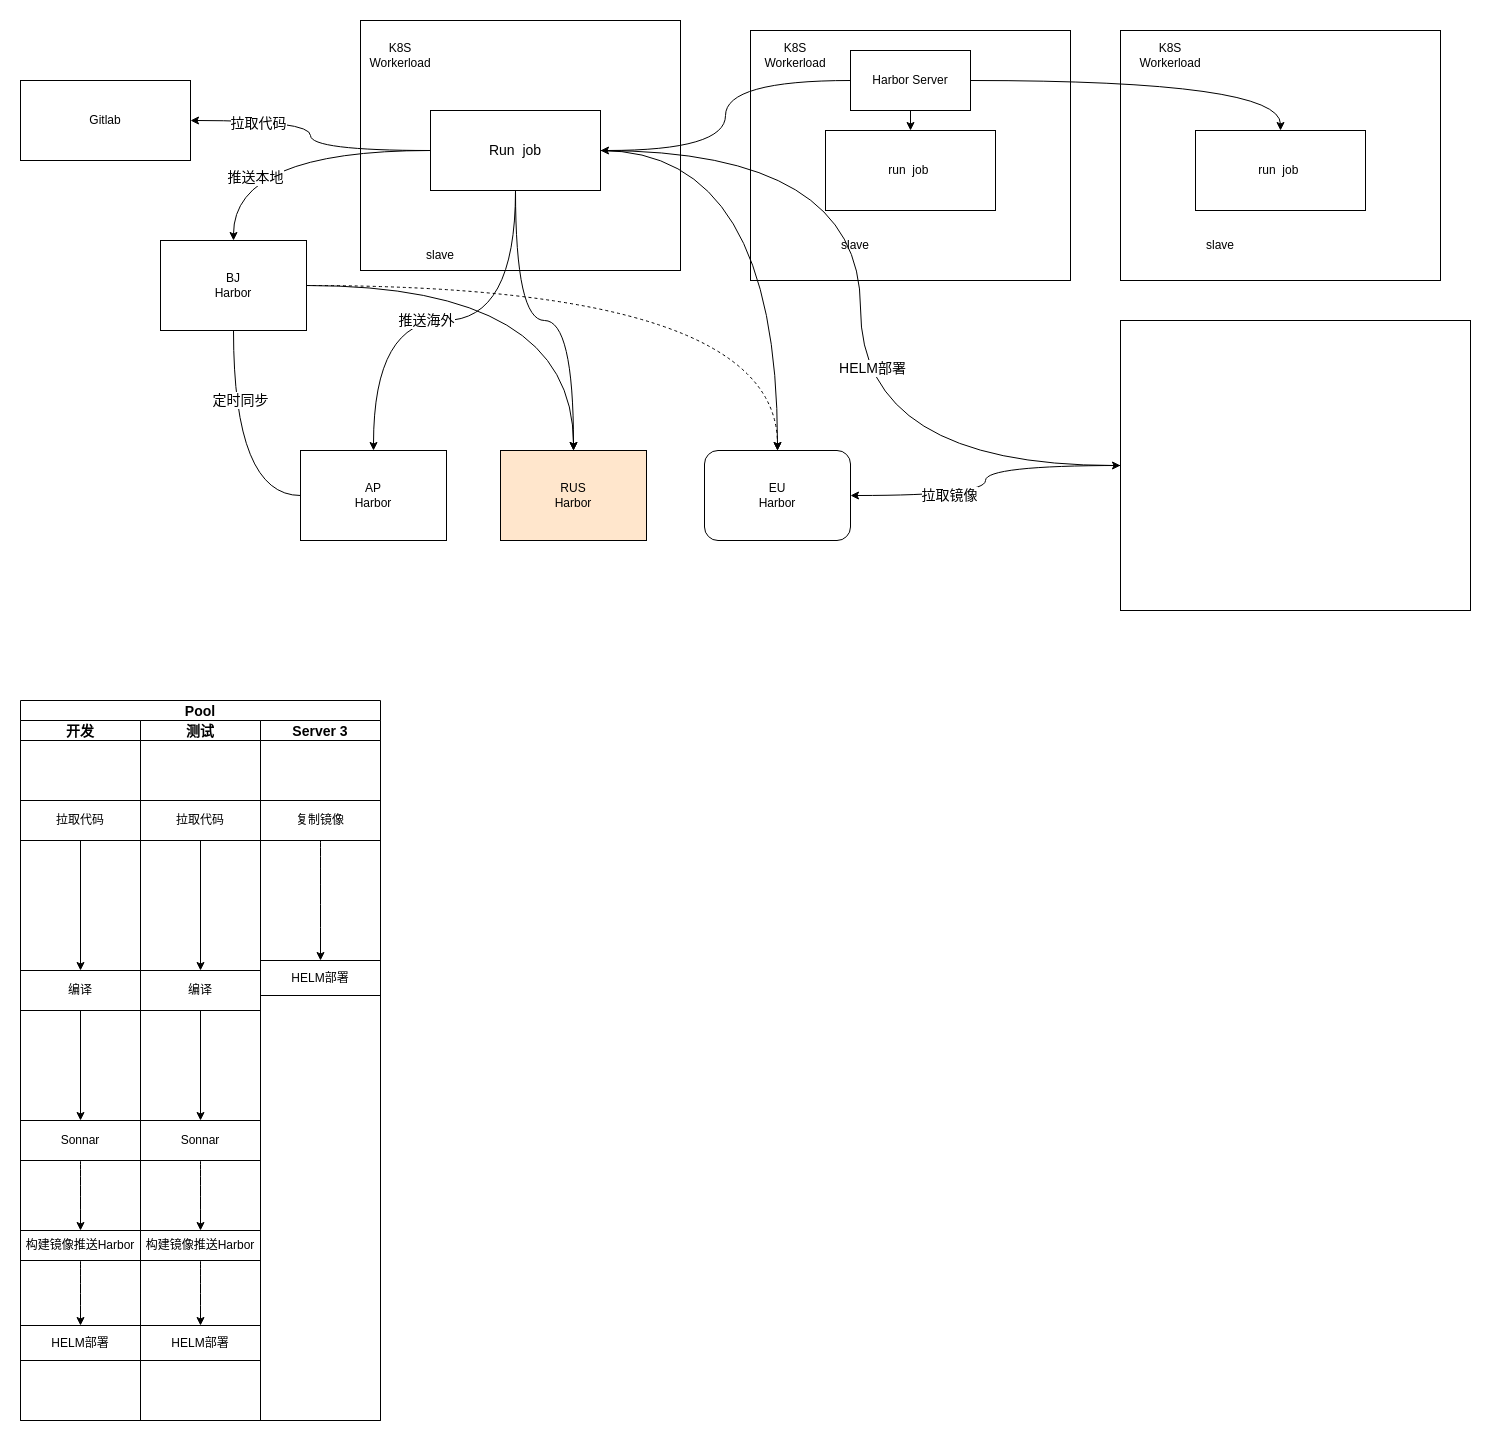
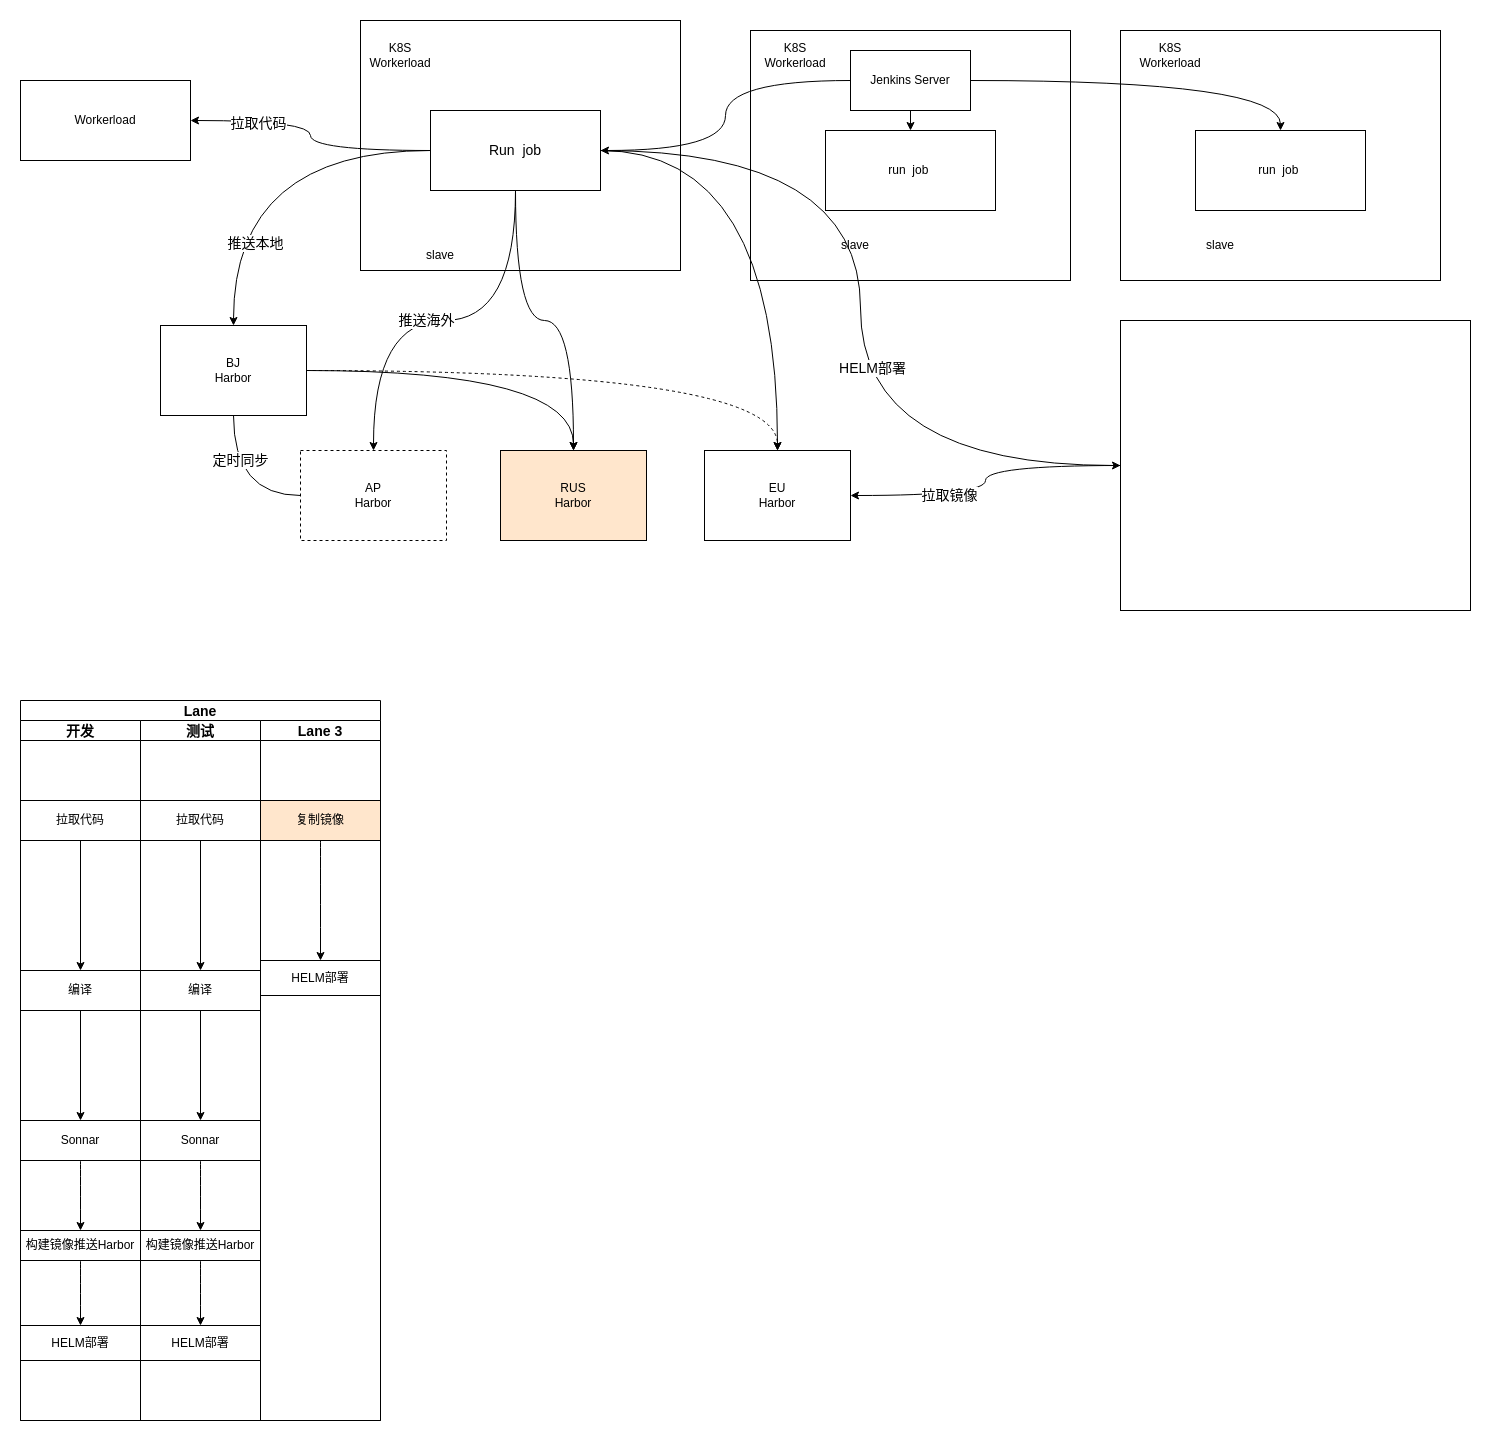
node "Harbor Server": label "Harbor Server" -> "Jenkins Server"
node "Gitlab": label "Gitlab" -> "Workerload"
node "BJ Harbor": moved (234, 286) -> (234, 371)
node "AP Harbor": style solid -> dashed
node "EU Harbor": shape rounded rectangle -> rectangle
node "Pool": label "Pool" -> "Lane"
node "Server 3": label "Server 3" -> "Lane 3"
node "复制镜像": fillcolor #ffffff -> #ffe6cc
